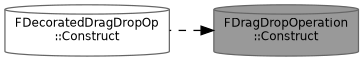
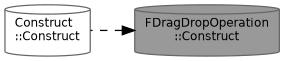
node "FDecoratedDragDropOp ::Construct": label "FDecoratedDragDropOp ::Construct" -> "Construct ::Construct"
